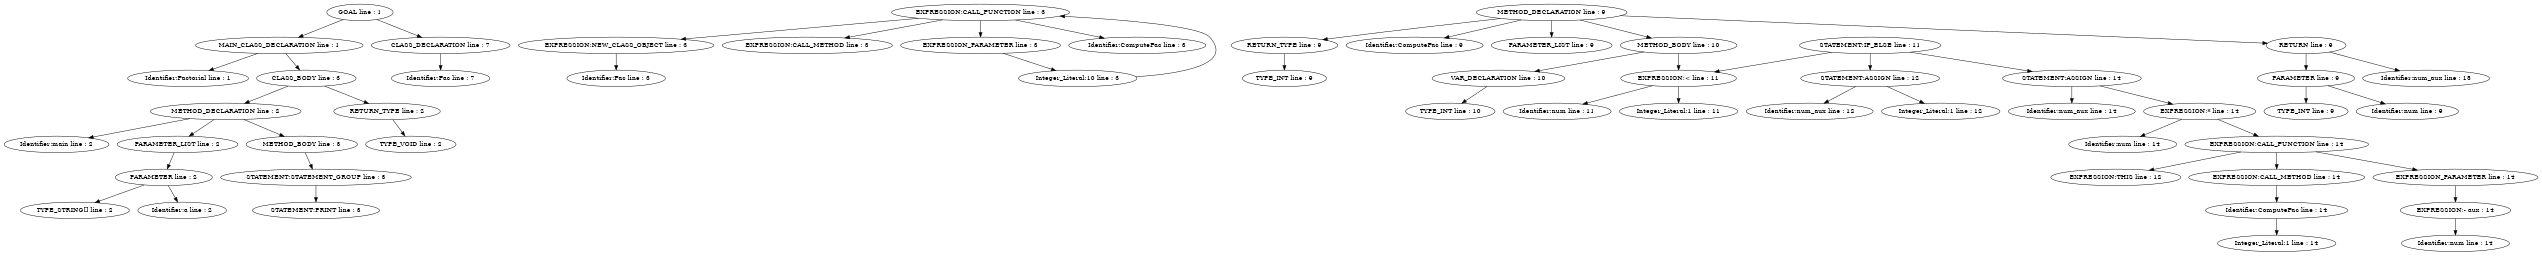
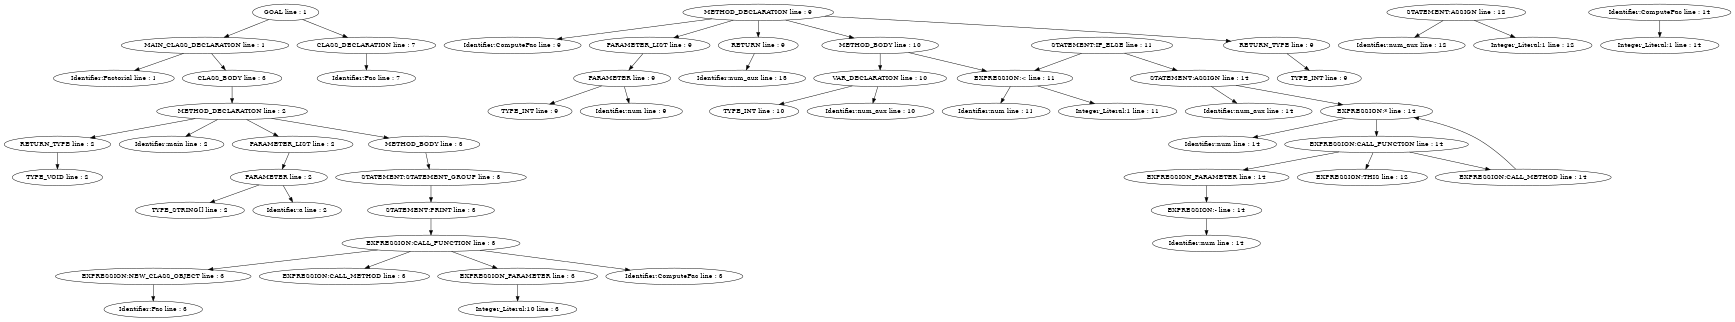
edge "Integer_Literal:10 line : 3" -> "EXPRESSION:CALL_FUNCTION line : 3": now "STATEMENT:PRINT line : 3" -> "EXPRESSION:CALL_FUNCTION line : 3"
edge "STATEMENT:IF_ELSE line : 11" -> "STATEMENT:ASSIGN line : 12": removed
edge "RETURN line : 9" -> "PARAMETER line : 9": now "PARAMETER_LIST line : 9" -> "PARAMETER line : 9"
edge "CLASS_BODY line : 3" -> "RETURN_TYPE line : 2": now "METHOD_DECLARATION line : 2" -> "RETURN_TYPE line : 2"
node "Identifier:num_aux line : 10": added
edge "EXPRESSION:CALL_METHOD line : 14" -> "Identifier:ComputeFac line : 14": now "EXPRESSION:CALL_METHOD line : 14" -> "EXPRESSION:* line : 14"
node "EXPRESSION:- aux : 14": label "EXPRESSION:- aux : 14" -> "EXPRESSION:- line : 14"
